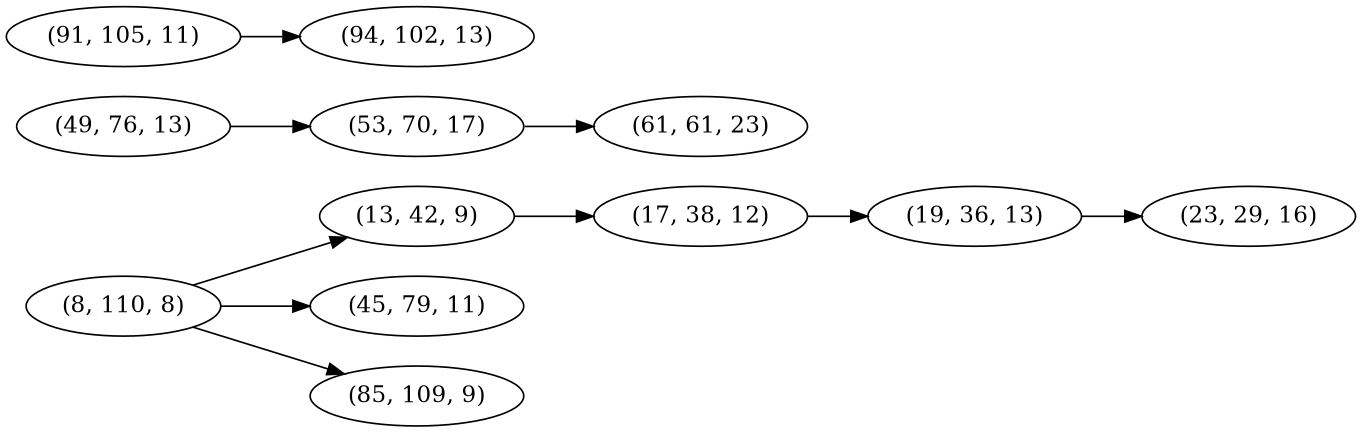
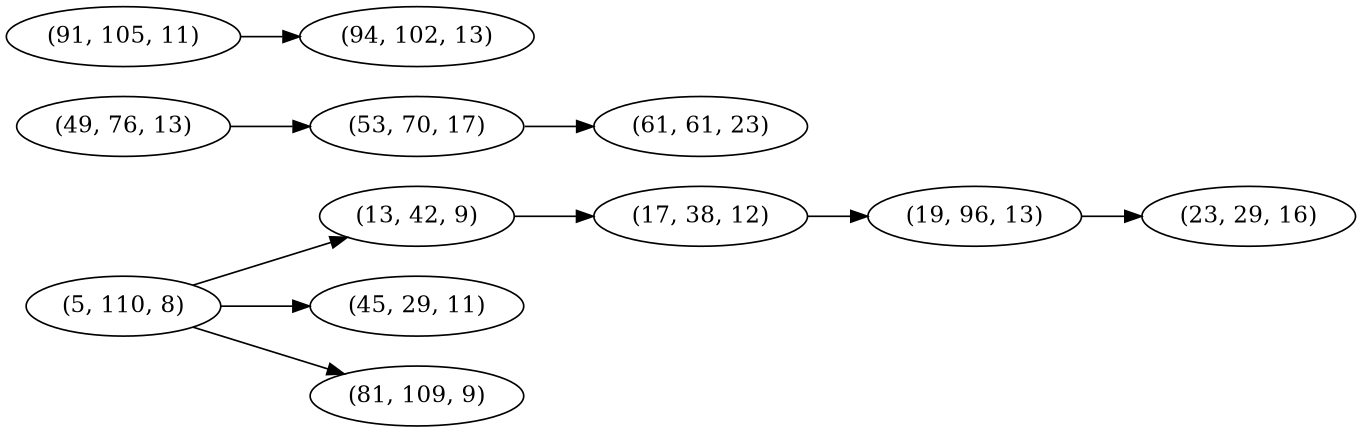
node "(19, 36, 13)": label "(19, 36, 13)" -> "(19, 96, 13)"
node "(8, 110, 8)": label "(8, 110, 8)" -> "(5, 110, 8)"
node "(45, 79, 11)": label "(45, 79, 11)" -> "(45, 29, 11)"
node "(85, 109, 9)": label "(85, 109, 9)" -> "(81, 109, 9)"
